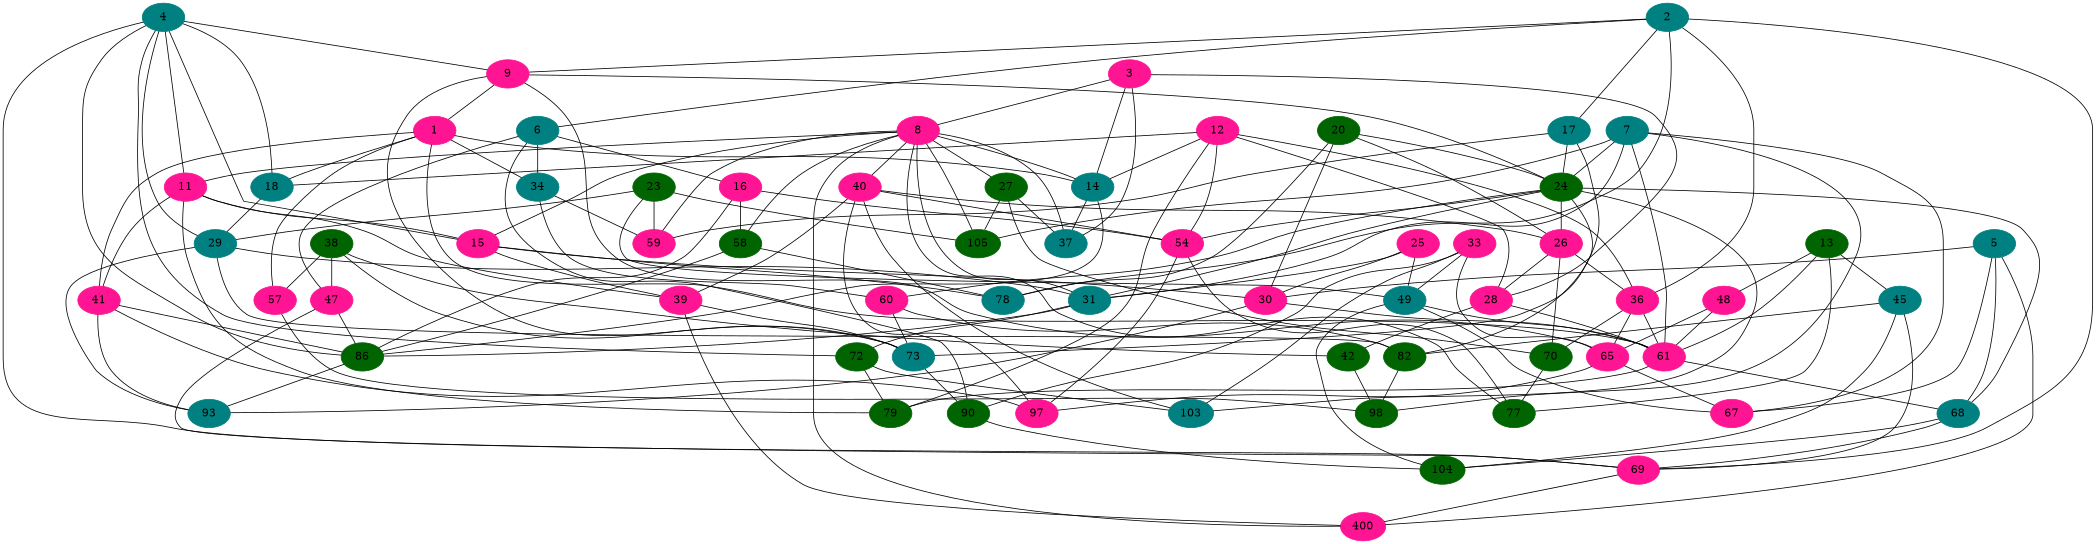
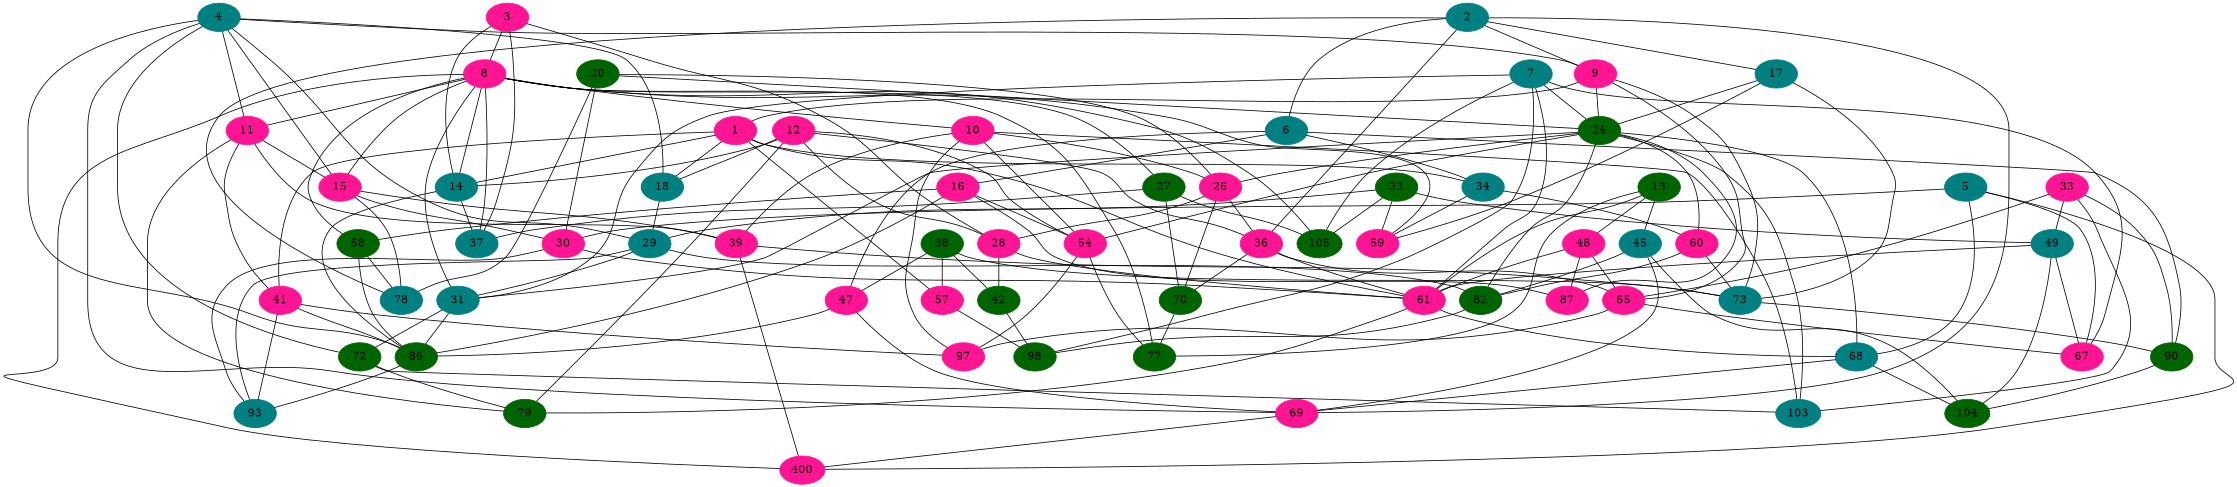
node "40": label "40" -> "10"
node "25": removed
node "87": added
